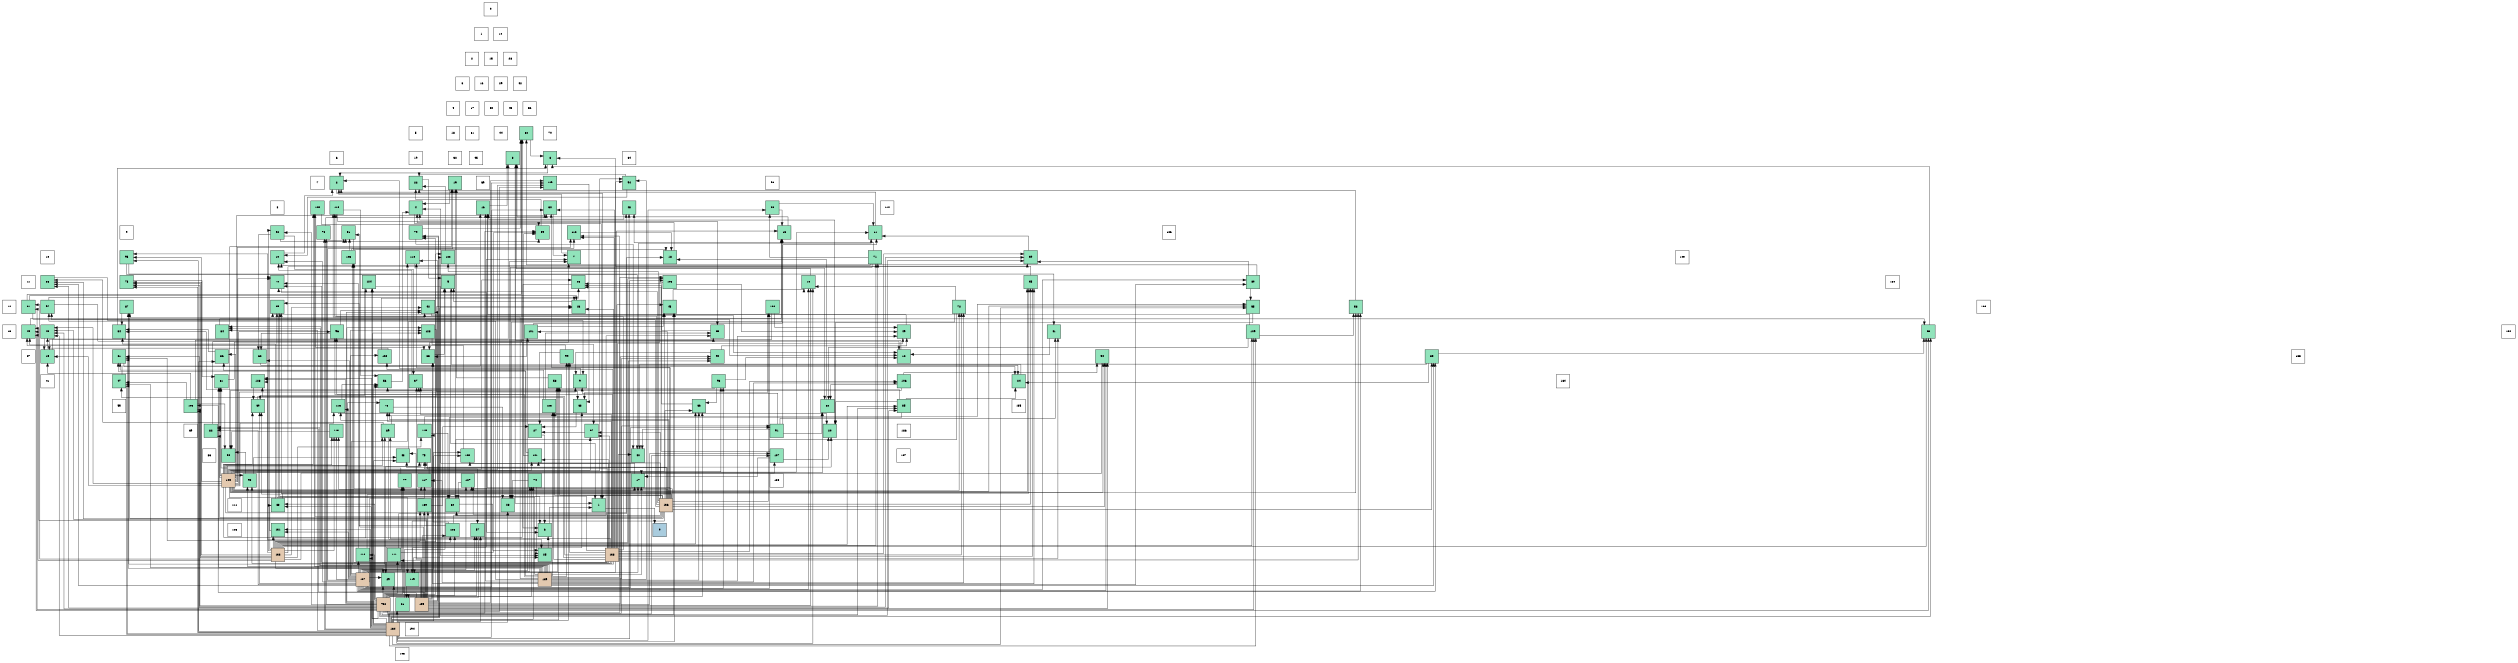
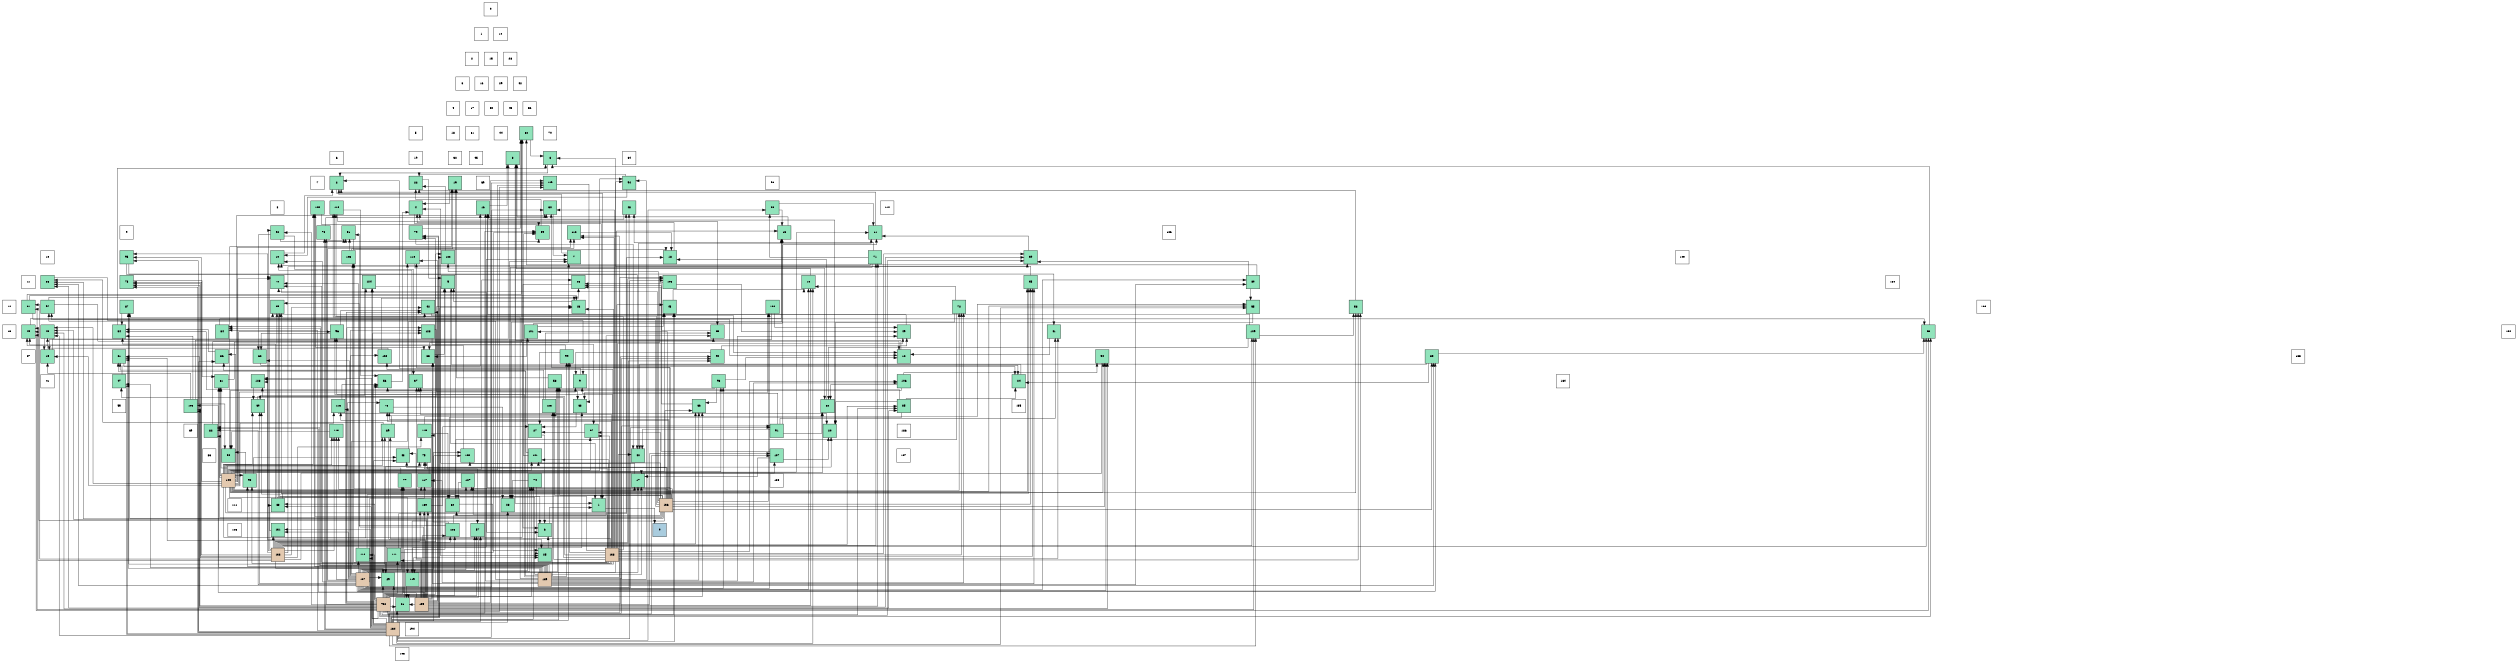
edge "103" -> "47": now "103" -> "34"
edge "135" -> "21": added
edge "732" -> "21": added
